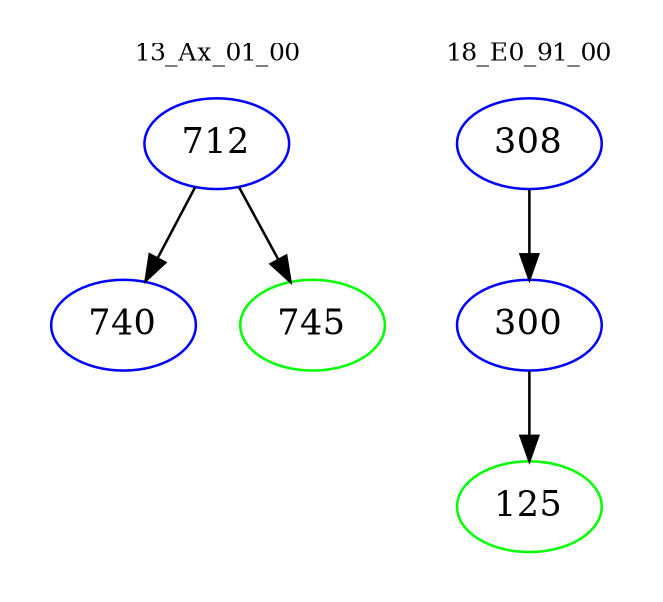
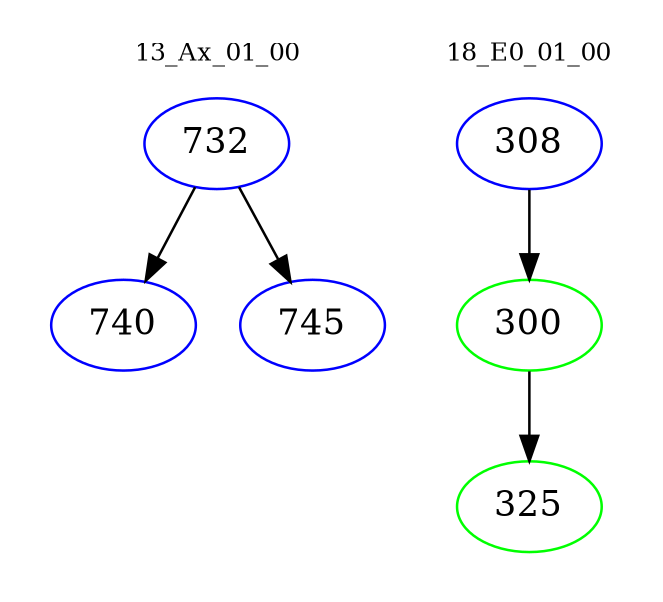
cluster "18_E0_91_00": label "18_E0_91_00" -> "18_E0_01_00"
node "712": label "712" -> "732"
node "745": color green -> blue
node "300": color blue -> green
node "125": label "125" -> "325"
